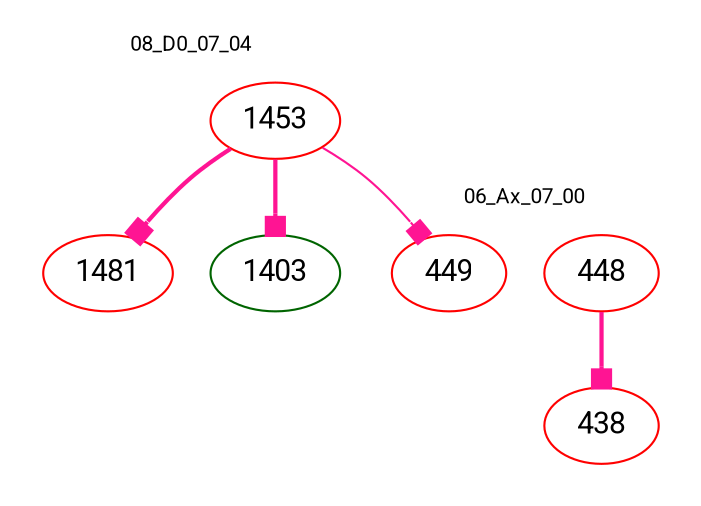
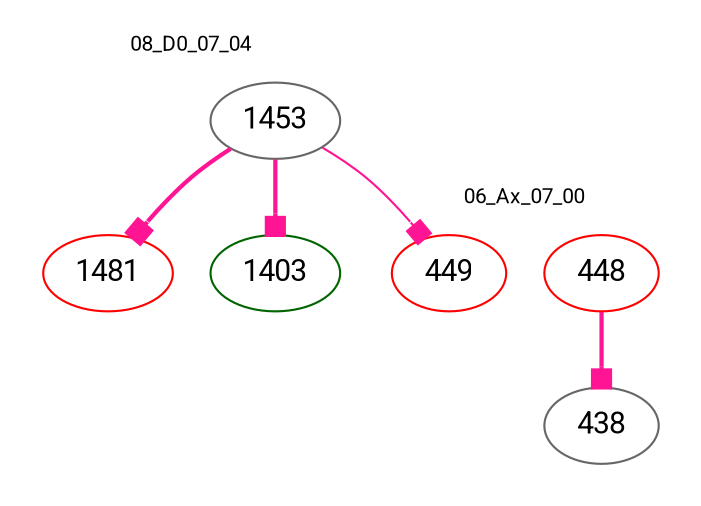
node "1453": color red -> gray40
node "438": color red -> gray40
